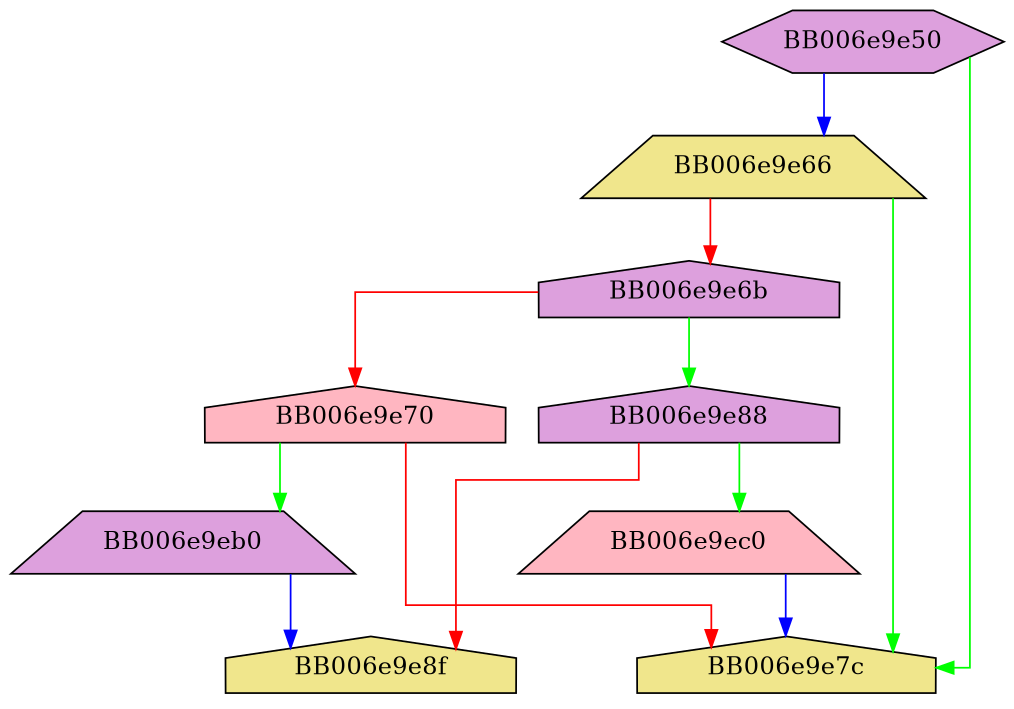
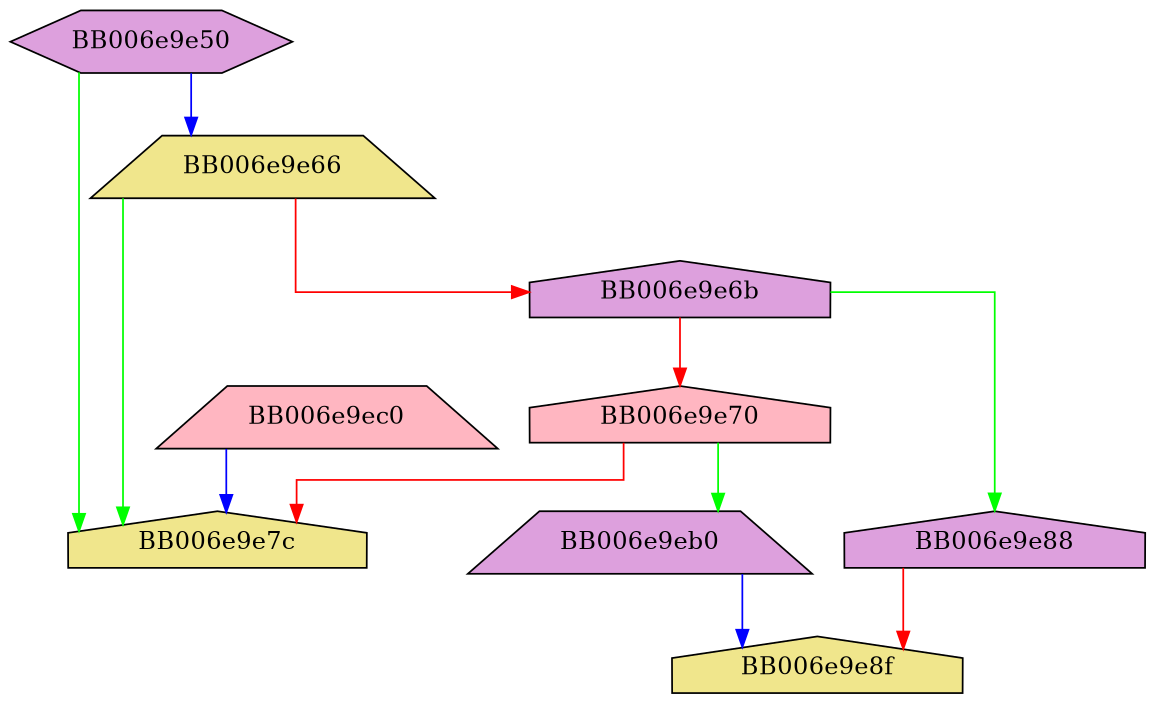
edge "BB006e9e88" -> "BB006e9ec0": removed
